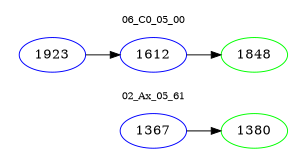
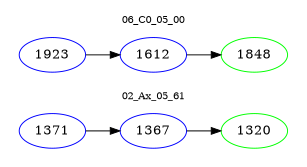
node "1371": added
node "1380": label "1380" -> "1320"
